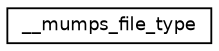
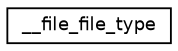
node "__mumps_file_type": label "__mumps_file_type" -> "__file_file_type"
